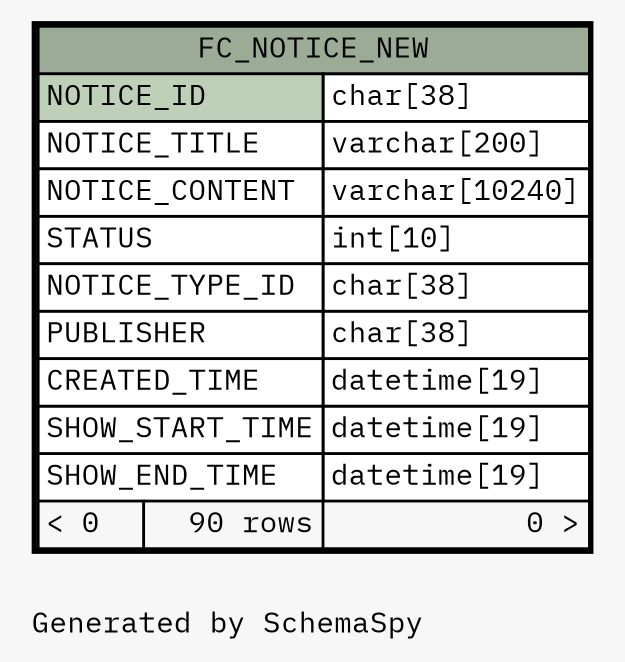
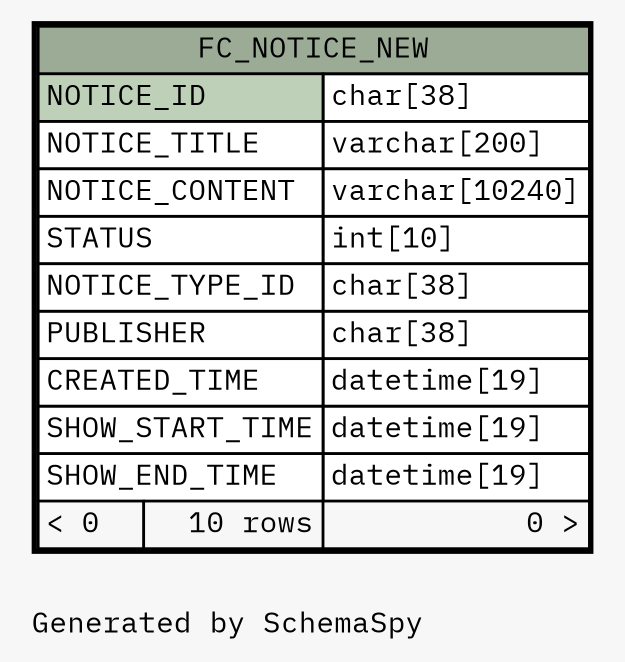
node "FC_NOTICE_NEW": text "90 rows" -> "10 rows"
